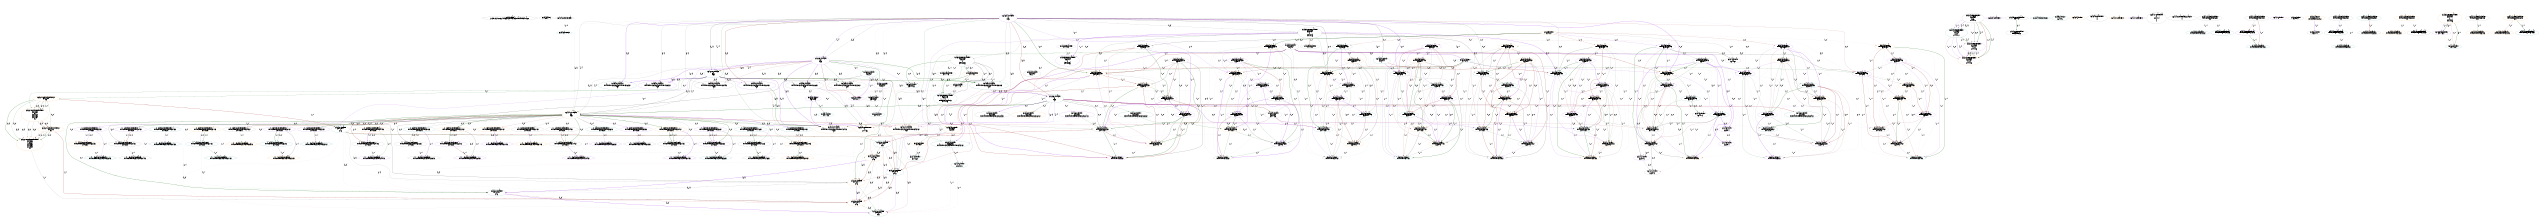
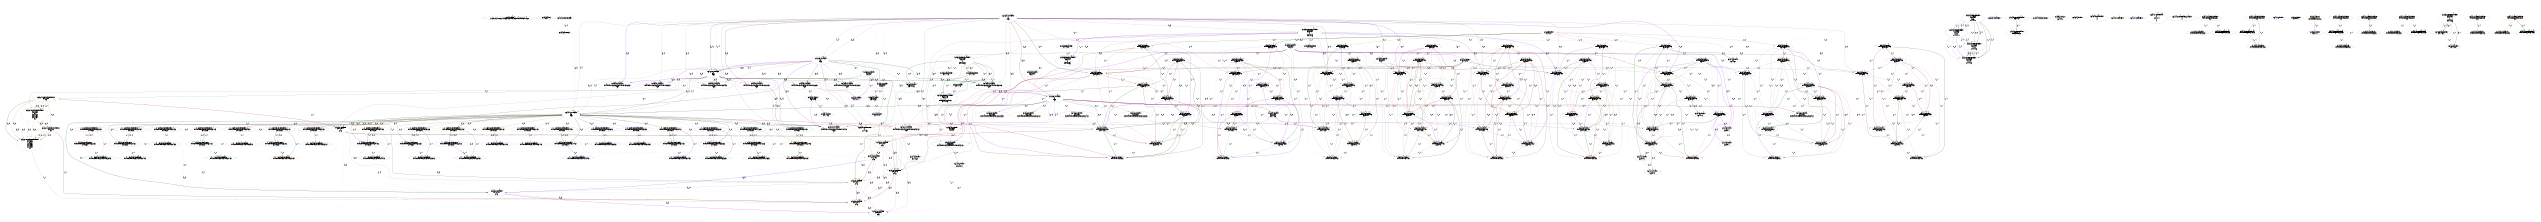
node "268464882.lstrlenW 3221786624": removed
edge "268464706.lstrcatW retval_lstrlenW_32840_32 3221778432" -> "268464767.lstrlenW retval_lstrlenW_32840_32": removed, label "(1-->1)"
